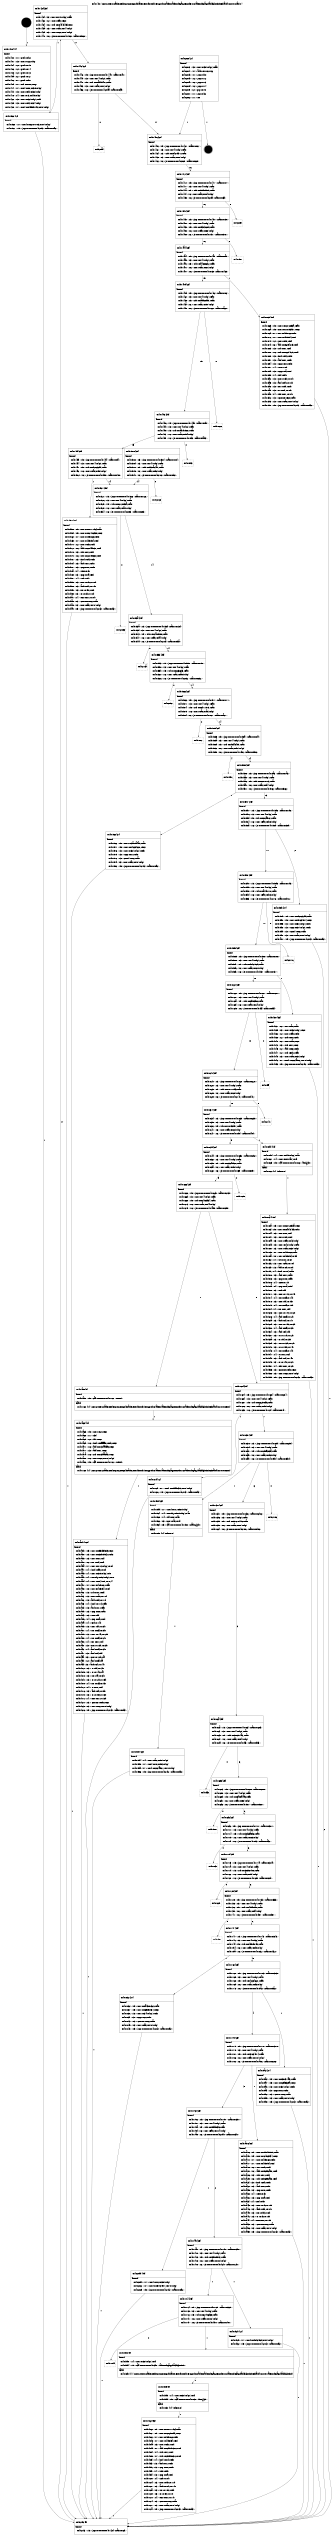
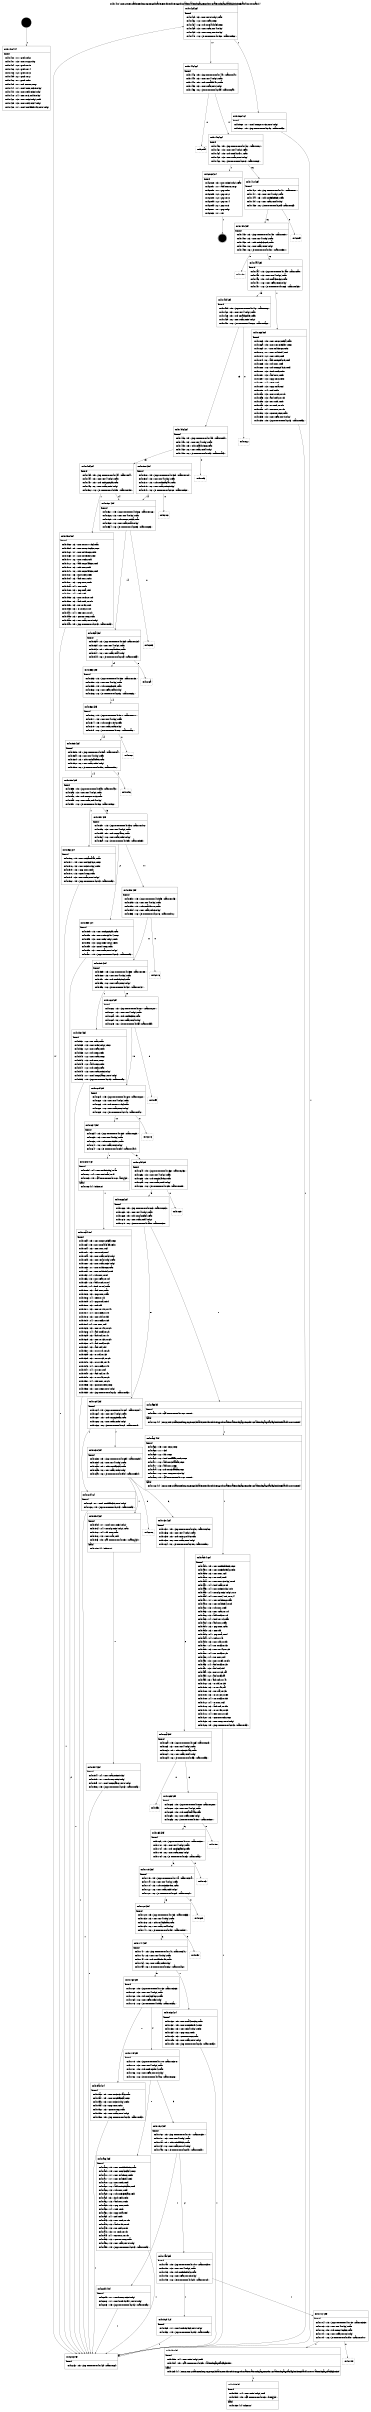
edge "0x4020ce [21]" -> "0x40145c [22]": reversed
node "0x402052": removed
node "0x401bc2 [93]": removed
